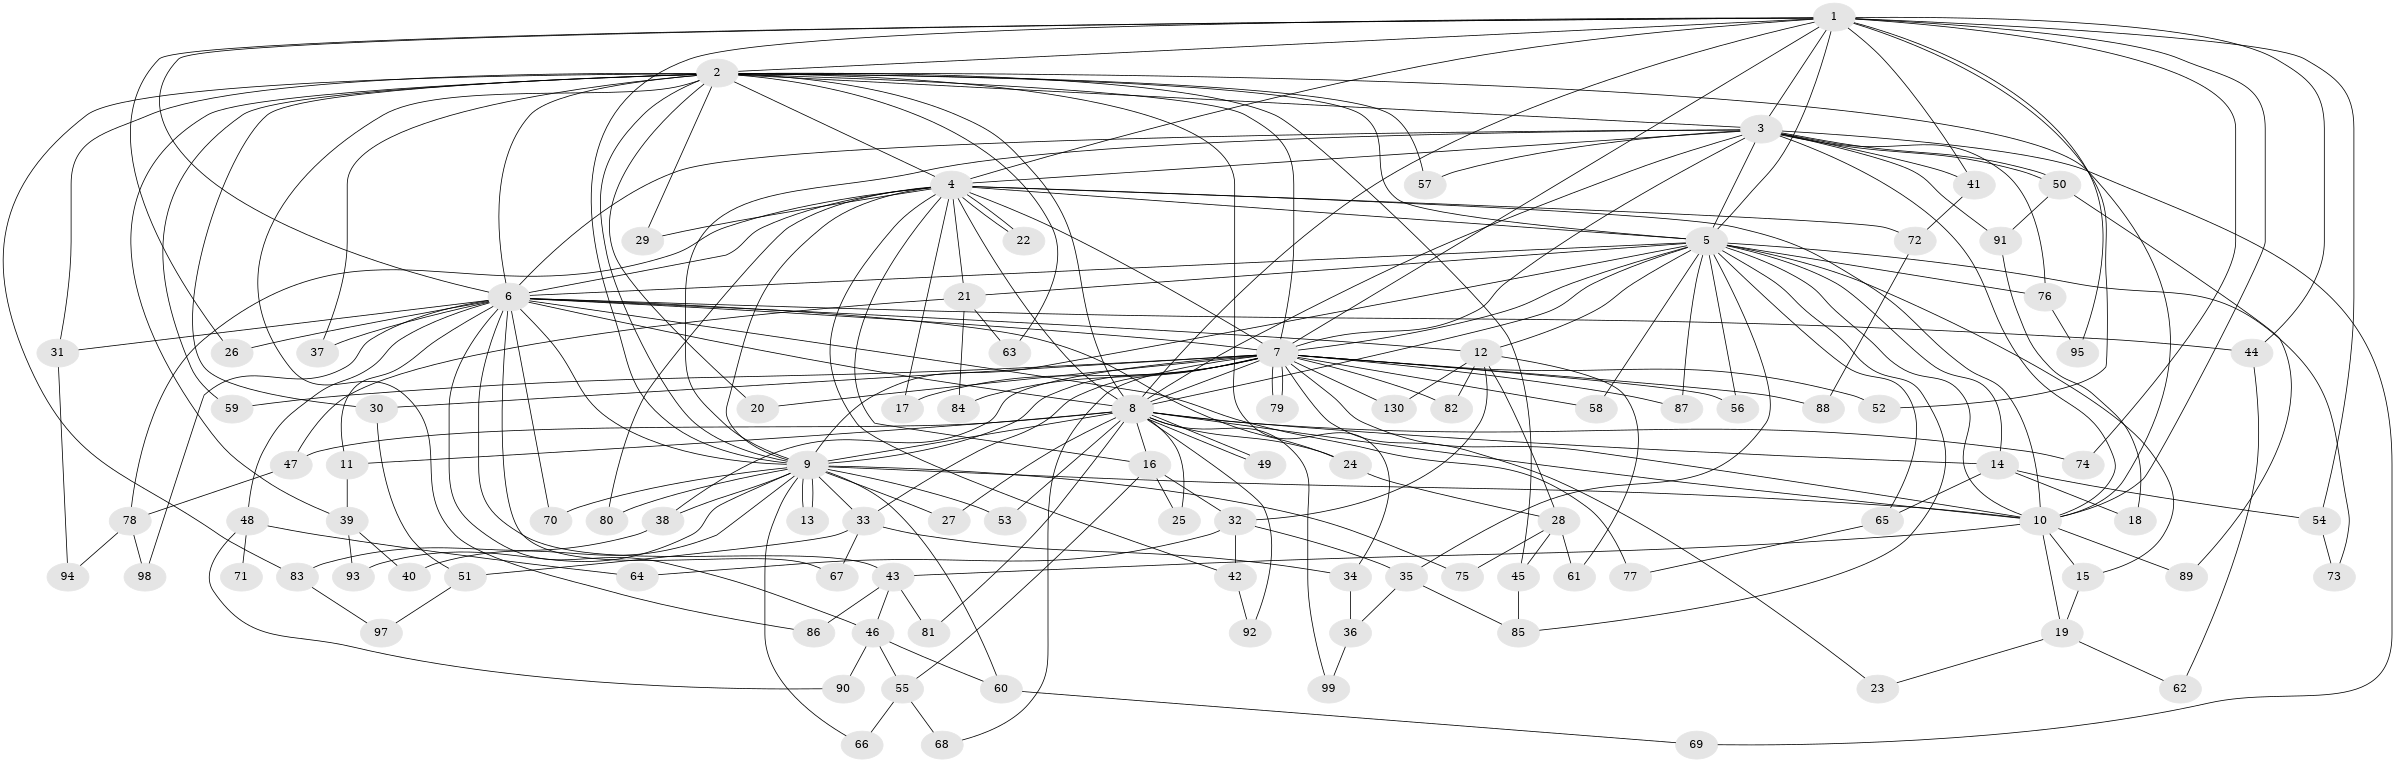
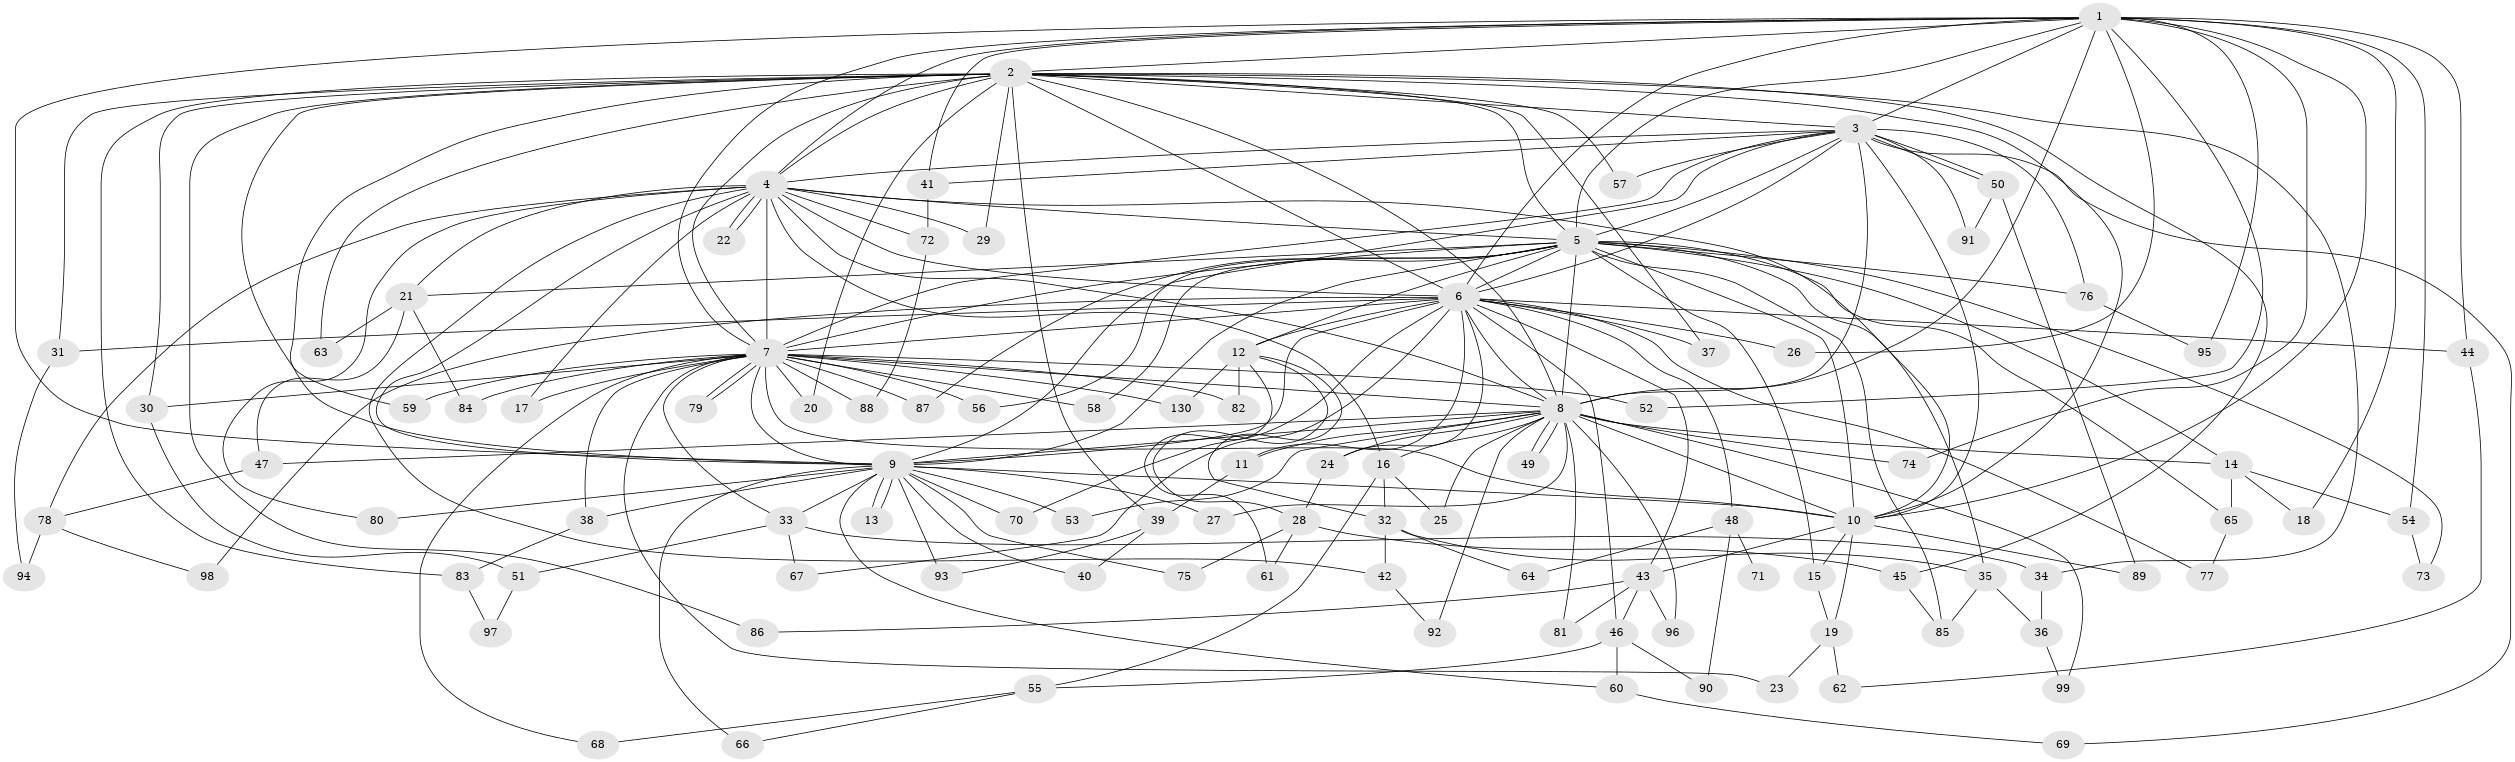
edge "91" -- "18": now "1" -- "18"
node "96": added
